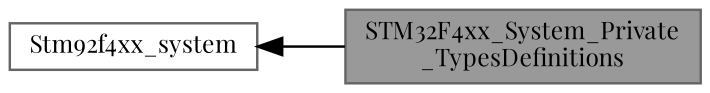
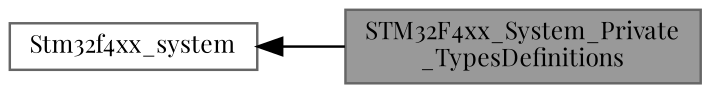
node "Stm92f4xx_system": label "Stm92f4xx_system" -> "Stm32f4xx_system"
